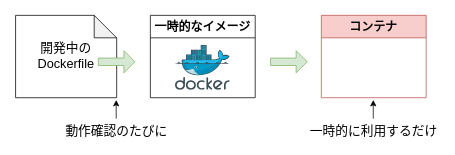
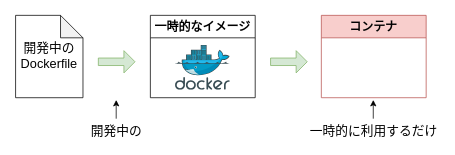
node "開発中の Dockerfile": size 101x83 -> 68x83
node "動作確認のたびに": label "動作確認のたびに" -> "開発中の"
